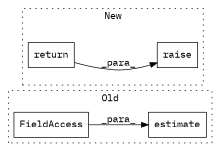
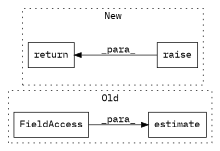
edge "return" -> "raise": reversed
